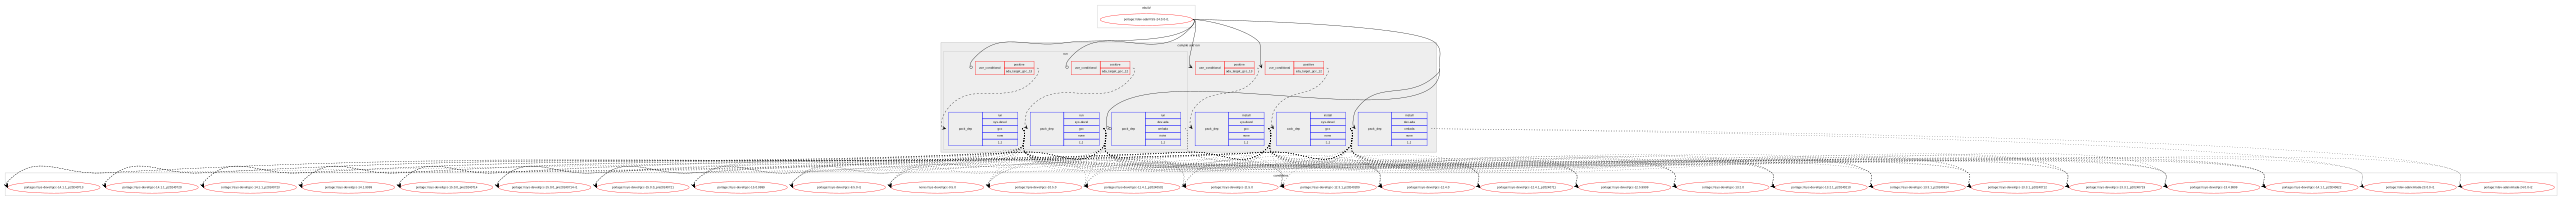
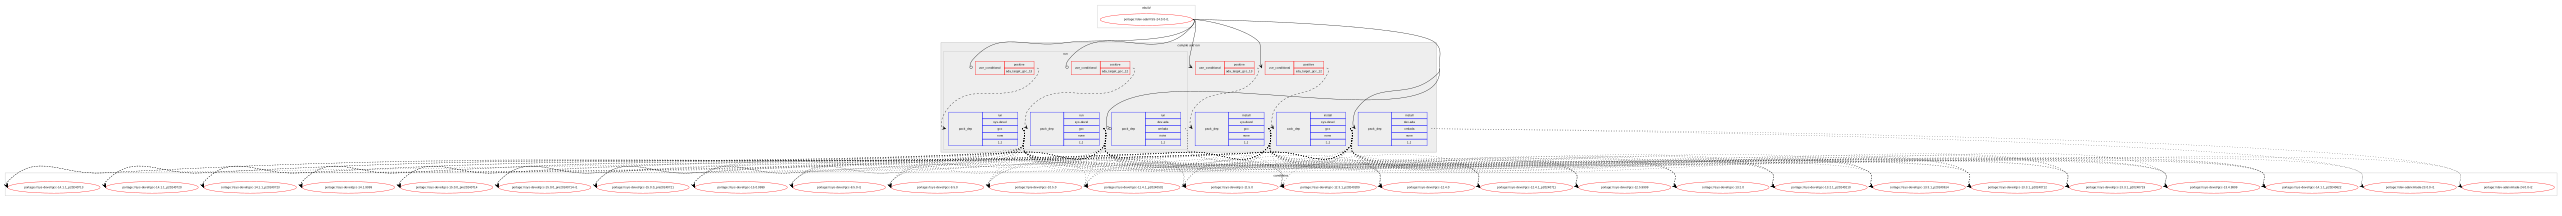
node "none://sys-devel/gcc-9.5.0": label "none://sys-devel/gcc-9.5.0" -> "portage://sys-devel/gcc-9.5.0"
